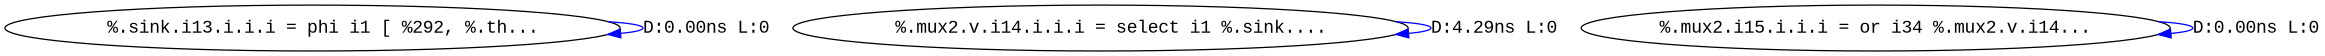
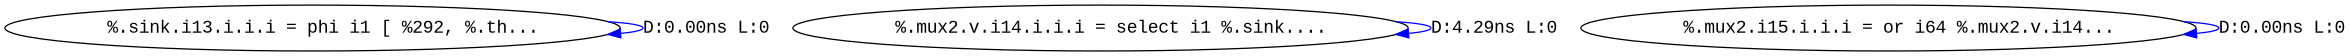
node "%.mux2.i15.i.i.i = or i34 %.mux2.v.i14...": label "%.mux2.i15.i.i.i = or i34 %.mux2.v.i14..." -> "%.mux2.i15.i.i.i = or i64 %.mux2.v.i14..."
